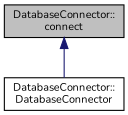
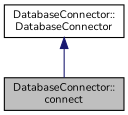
edge "DatabaseConnector:: DatabaseConnector" -> "DatabaseConnector:: connect": reversed
